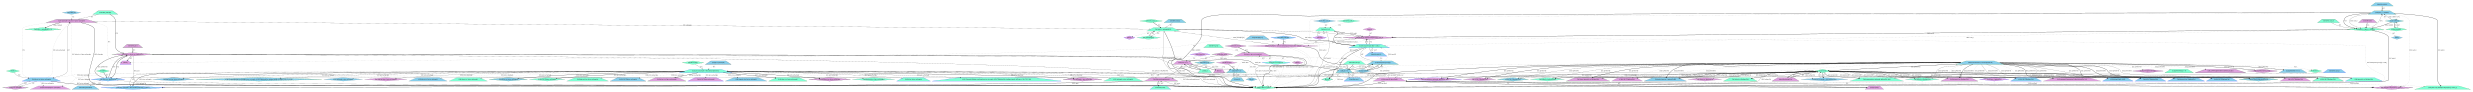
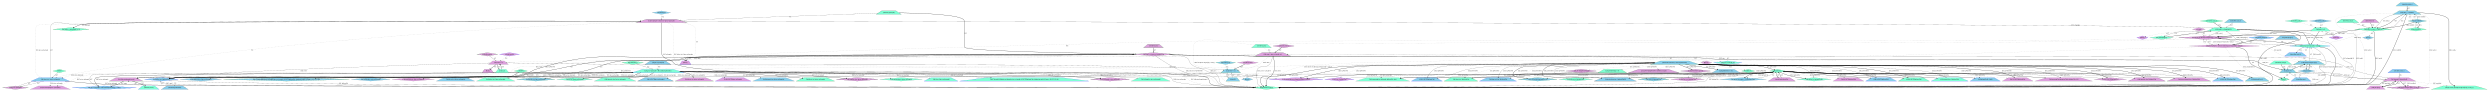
node "(Call,bswapLE16(psrc[0]) + iadd_l)": shape trapezium -> diamond
node "(Call,lpMemFile+4)": added
